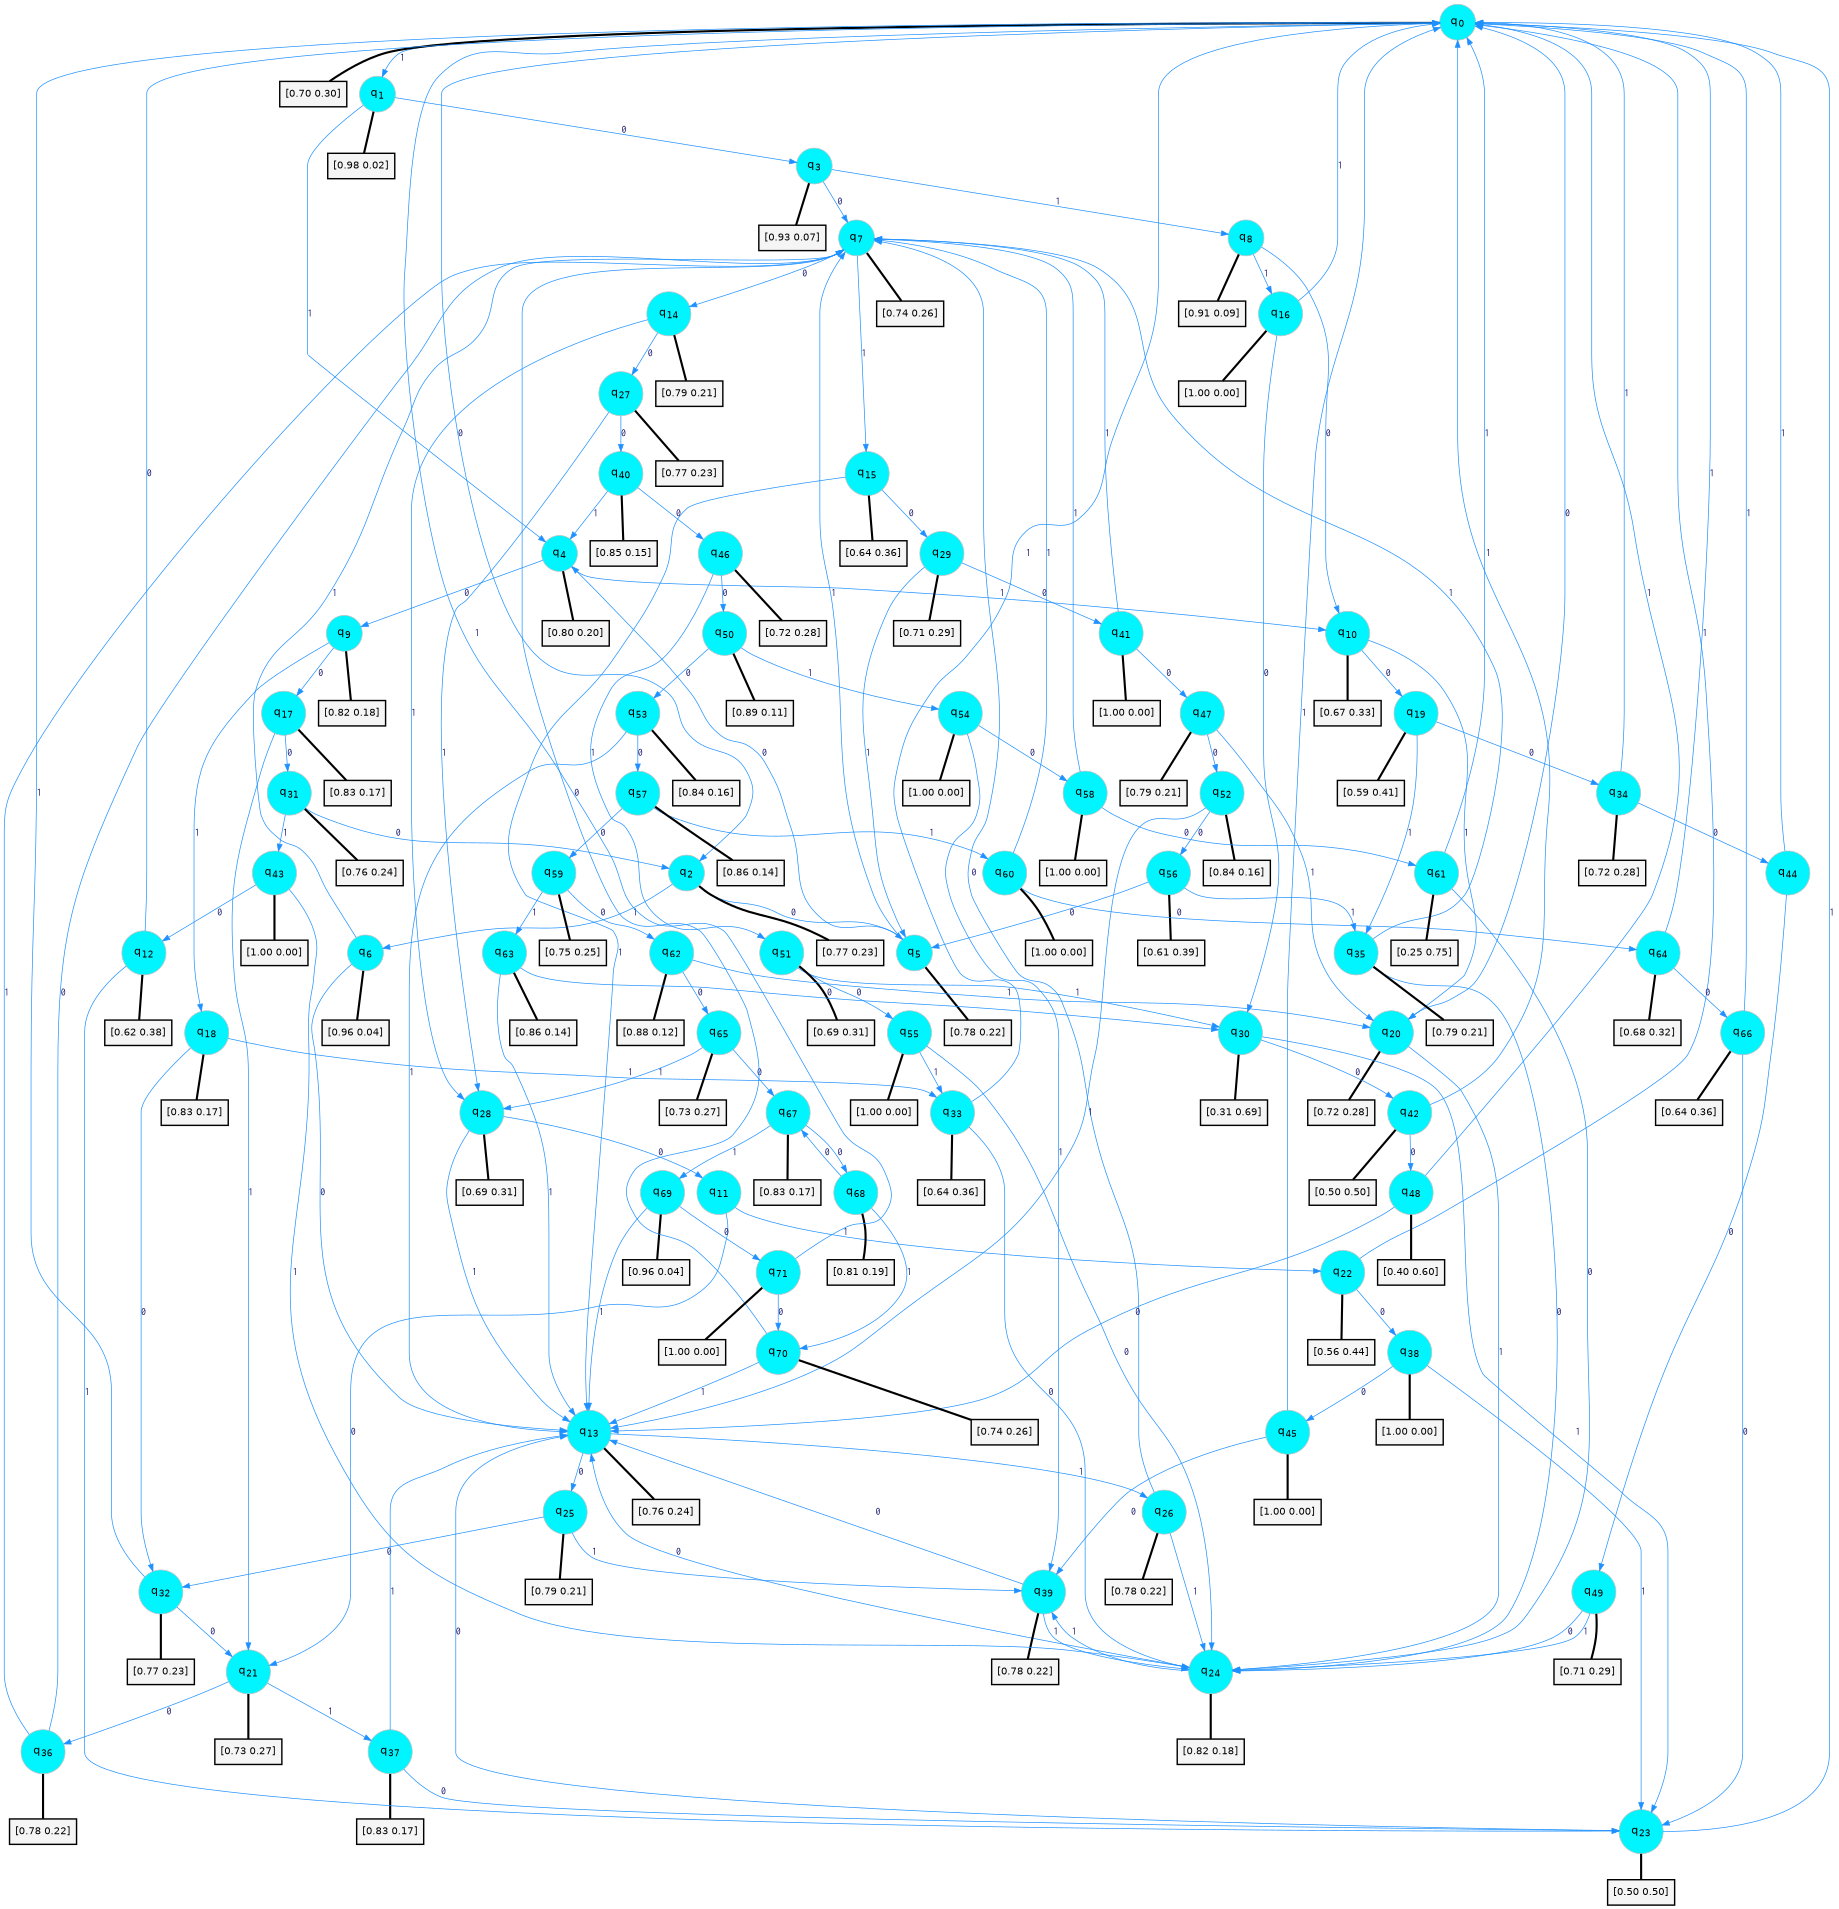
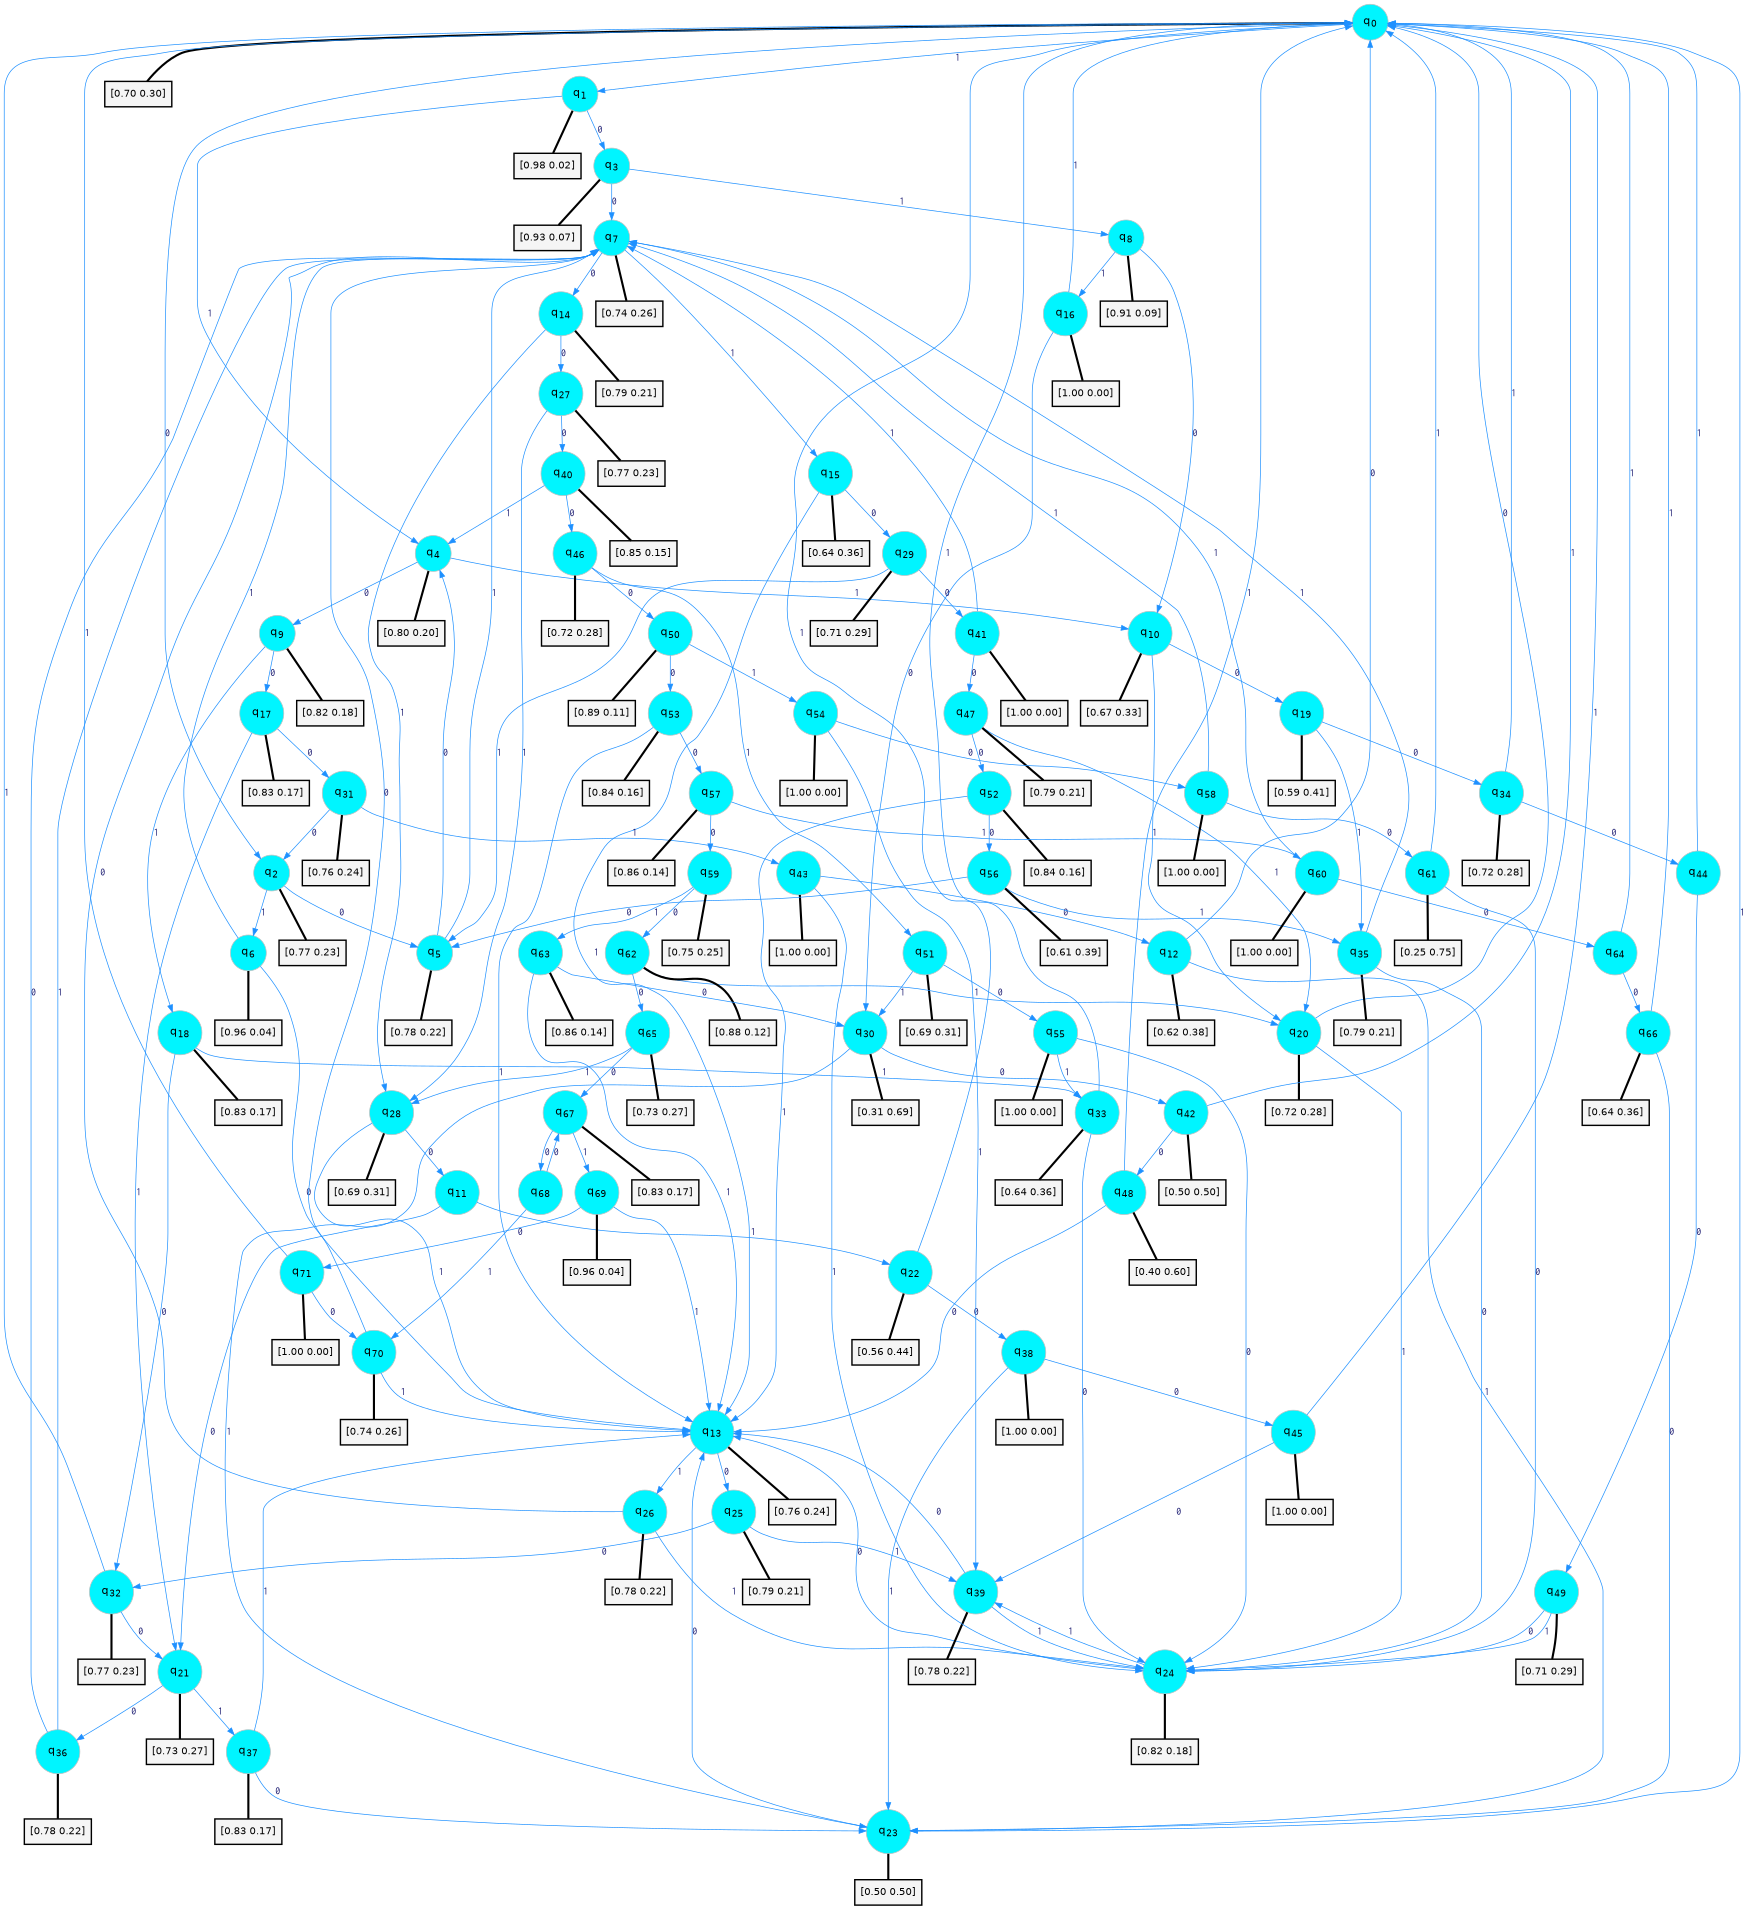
node "[0.68 0.32]": removed
node "[0.81 0.19]": removed
